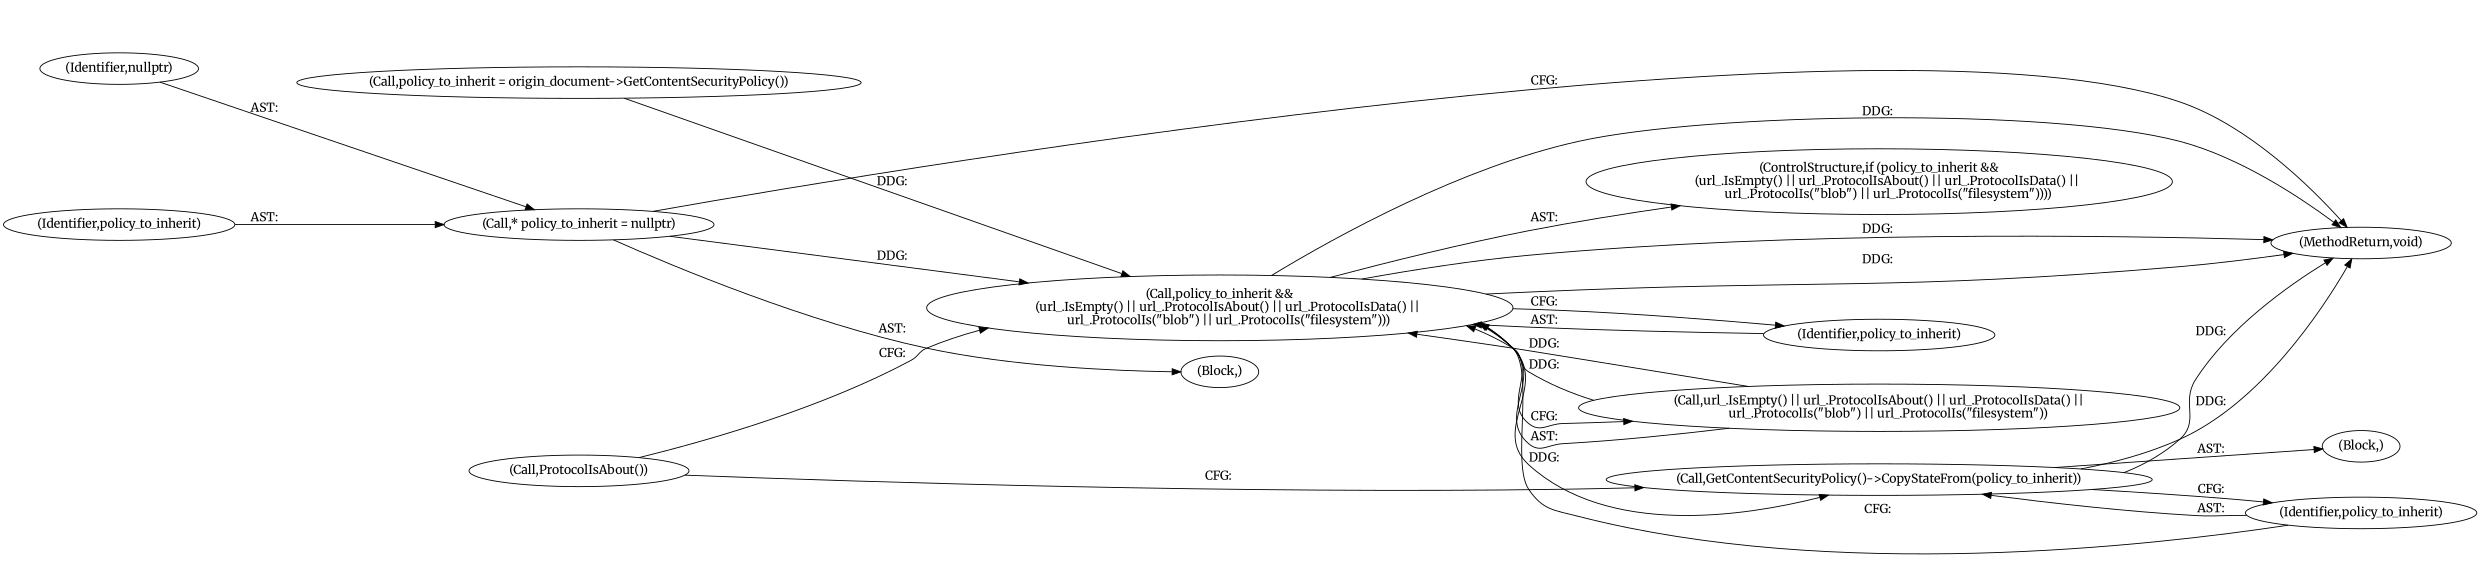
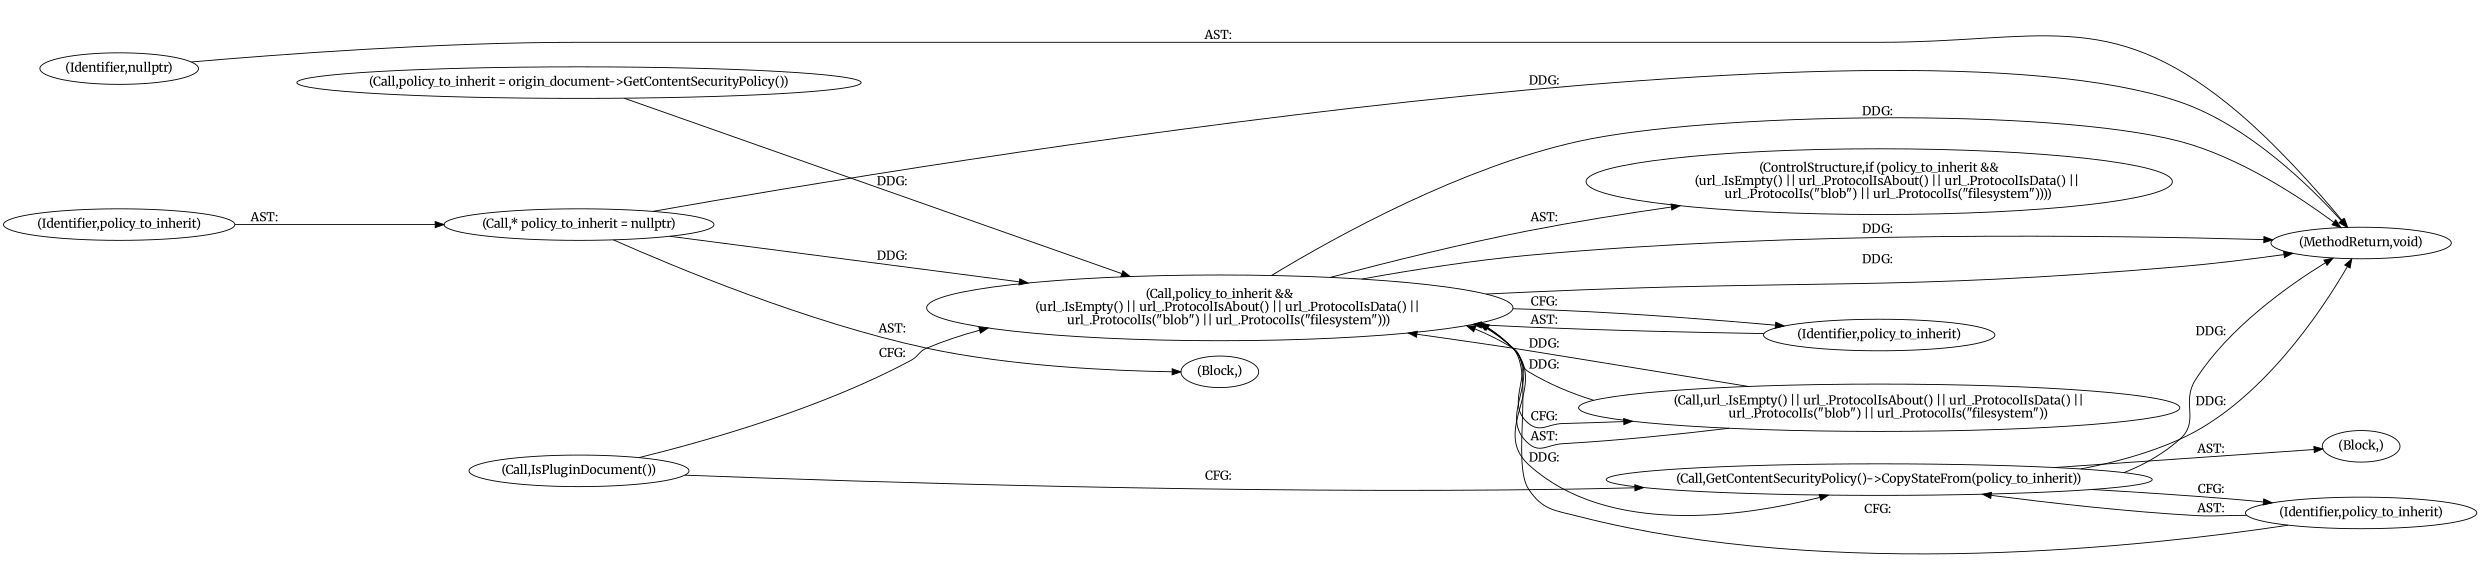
edge "(Call,* policy_to_inherit = nullptr)" -> "(MethodReturn,void)": label "CFG: " -> "DDG: "
edge "(Identifier,nullptr)" -> "(Call,* policy_to_inherit = nullptr)": now "(Identifier,nullptr)" -> "(MethodReturn,void)"
node "(Call,ProtocolIsAbout())": label "(Call,ProtocolIsAbout())" -> "(Call,IsPluginDocument())"
